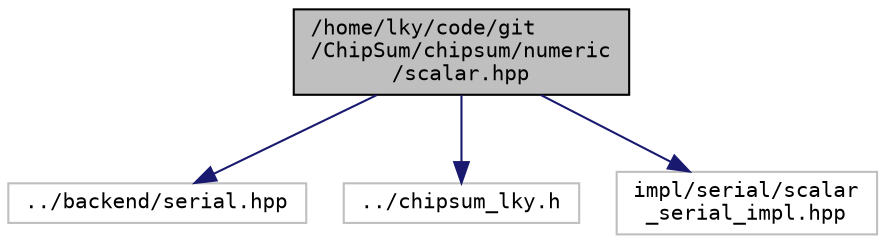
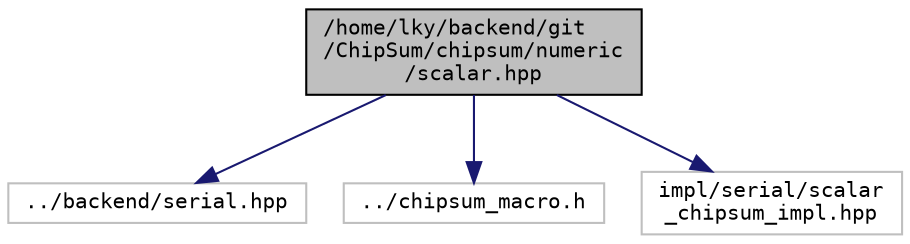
node "/home/lky/code/git /ChipSum/chipsum/numeric /scalar.hpp": label "/home/lky/code/git /ChipSum/chipsum/numeric /scalar.hpp" -> "/home/lky/backend/git /ChipSum/chipsum/numeric /scalar.hpp"
node "../chipsum_lky.h": label "../chipsum_lky.h" -> "../chipsum_macro.h"
node "impl/serial/scalar _serial_impl.hpp": label "impl/serial/scalar _serial_impl.hpp" -> "impl/serial/scalar _chipsum_impl.hpp"
